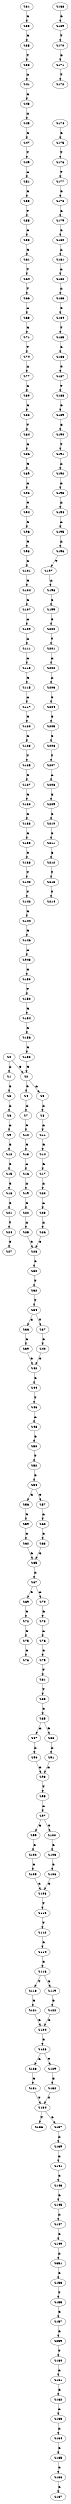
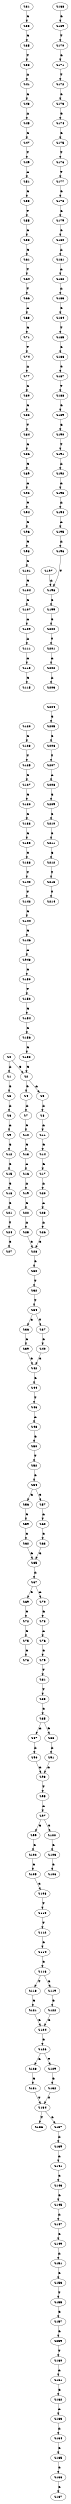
node "S173": added
edge "S196" -> "S197": now "S196" -> "S198"
edge "S203" -> "S204": removed, label "C"
node "S117": removed
edge "S106" -> "S108": removed, label "C"
node "S651": label "S651" -> "S151"
